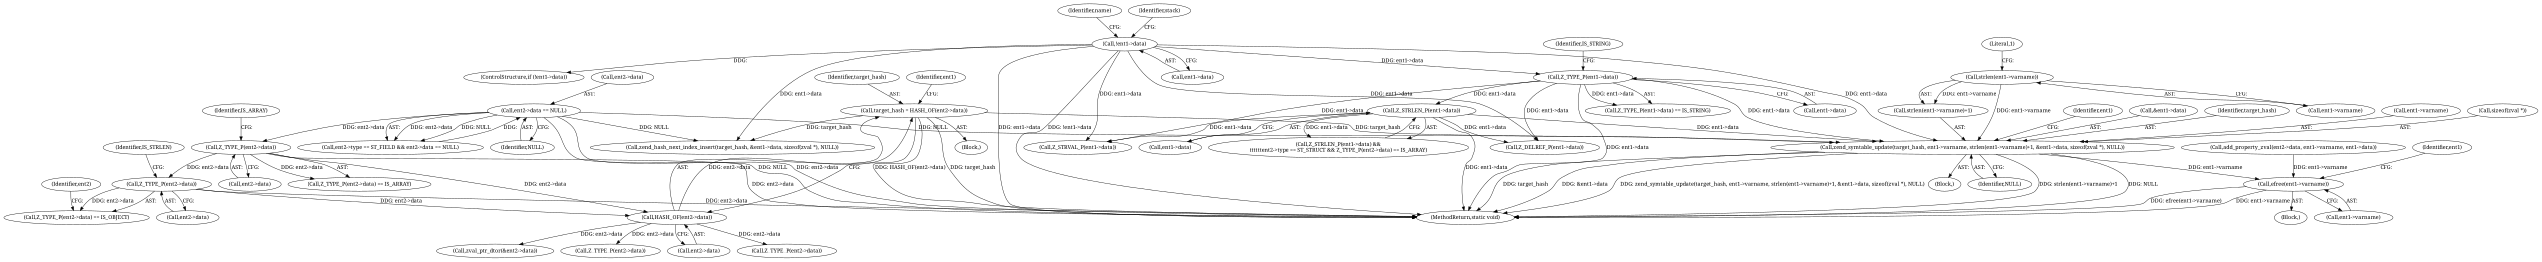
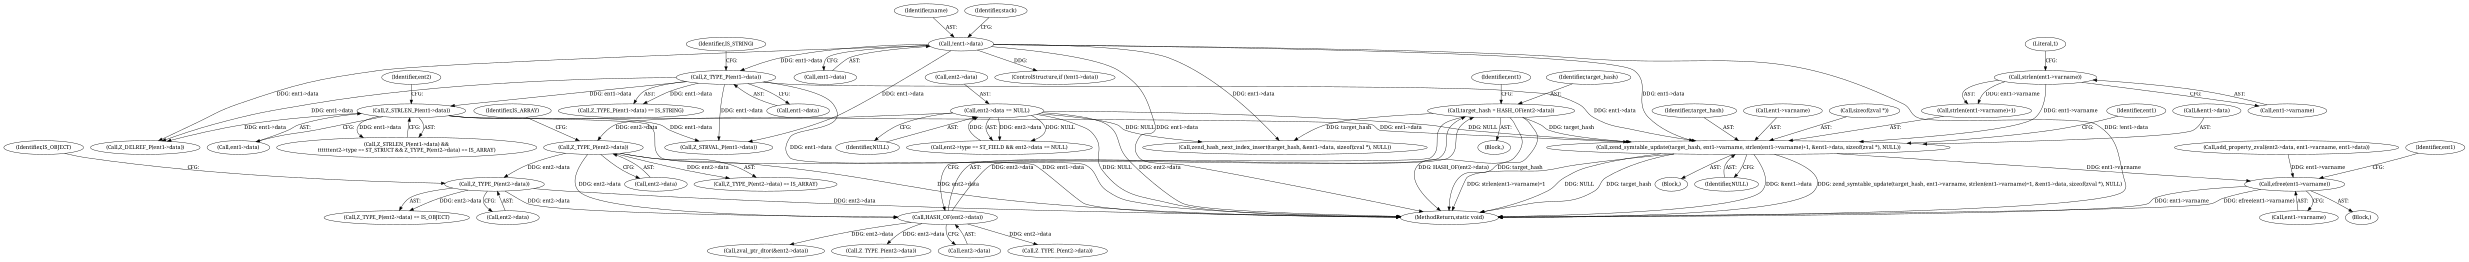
edge "(Identifier,name)" -> "(Call,!ent1->data)": label "CFG: " -> "AST: "
node "(Identifier,IS_STRLEN)": label "(Identifier,IS_STRLEN)" -> "(Identifier,IS_OBJECT)"
edge "(Identifier,ent2)" -> "(Call,Z_TYPE_P(ent2->data) == IS_OBJECT)": now "(Identifier,ent2)" -> "(Call,Z_STRLEN_P(ent1->data))"
